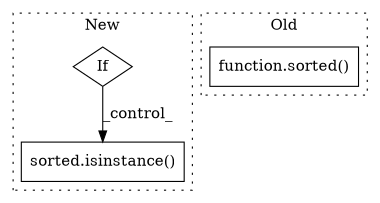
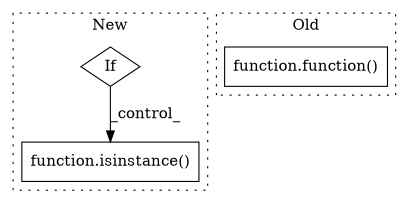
node "function.sorted()": label "function.sorted()" -> "function.function()"
node "sorted.isinstance()": label "sorted.isinstance()" -> "function.isinstance()"
